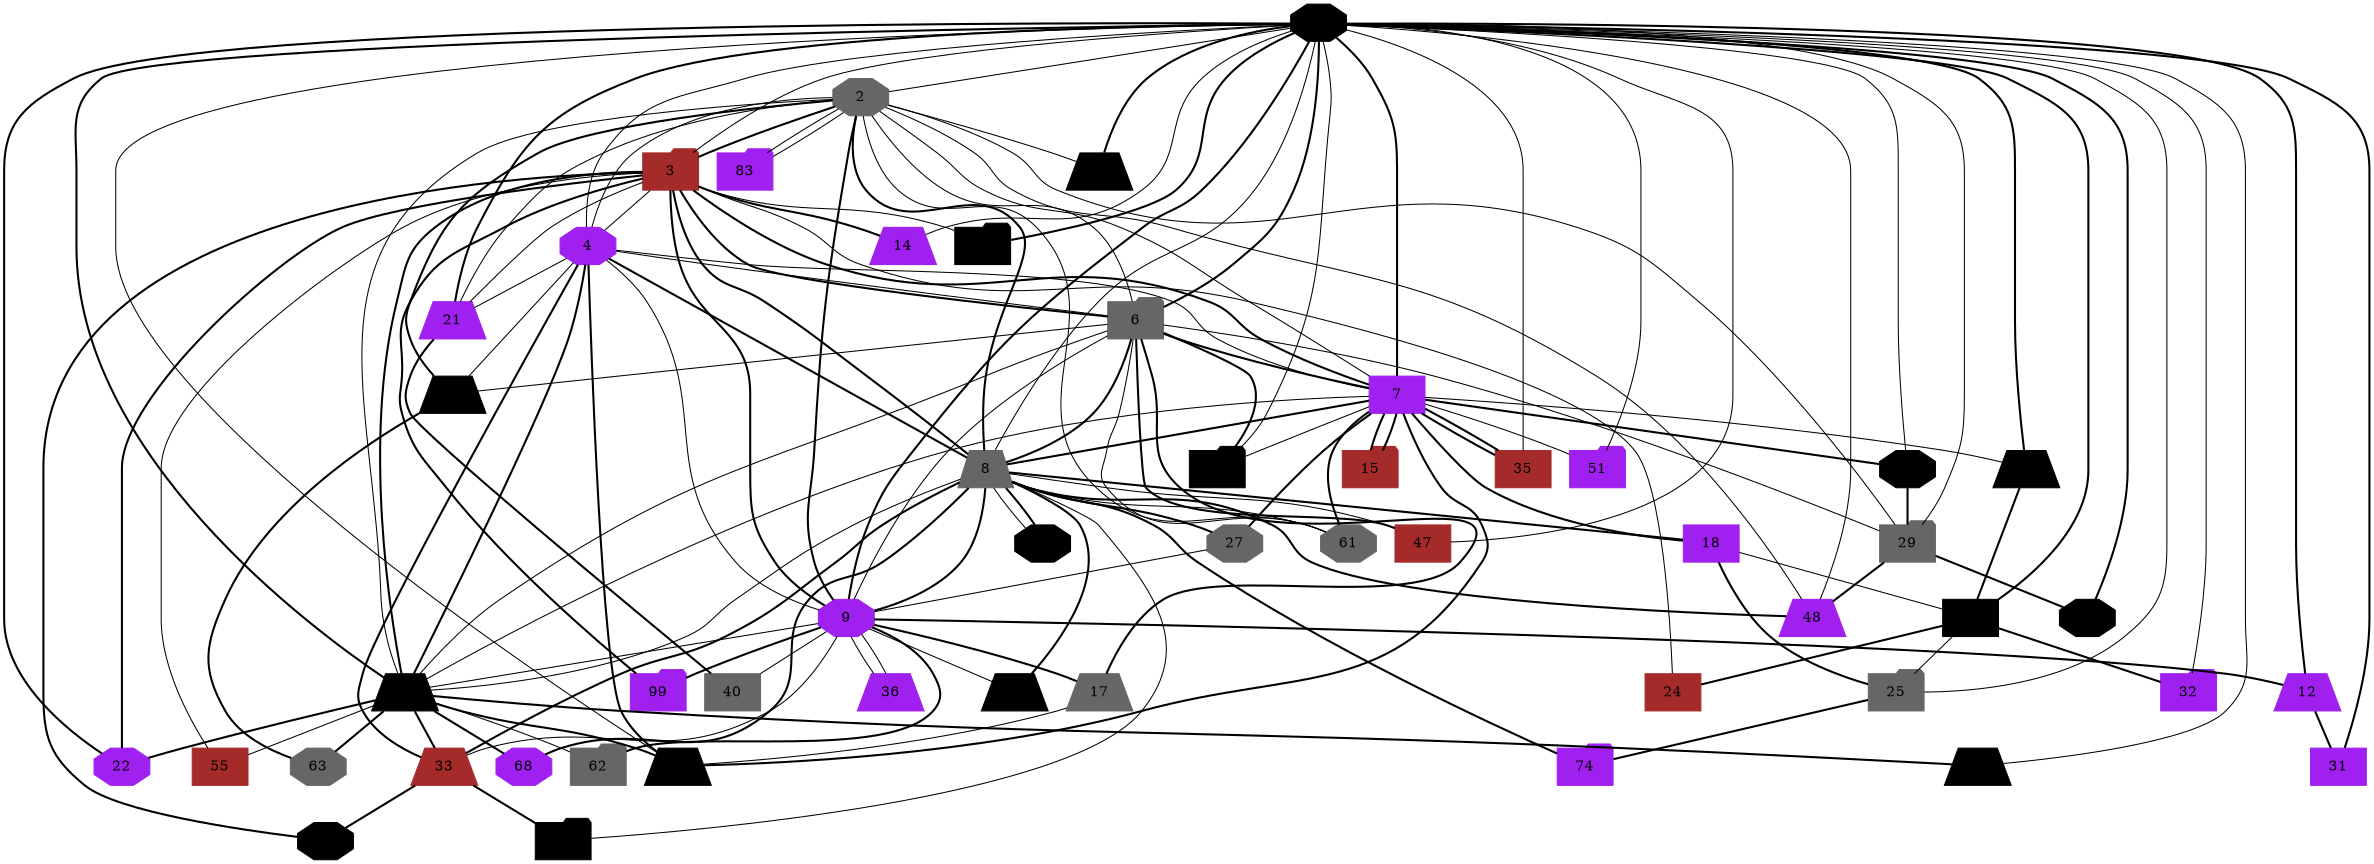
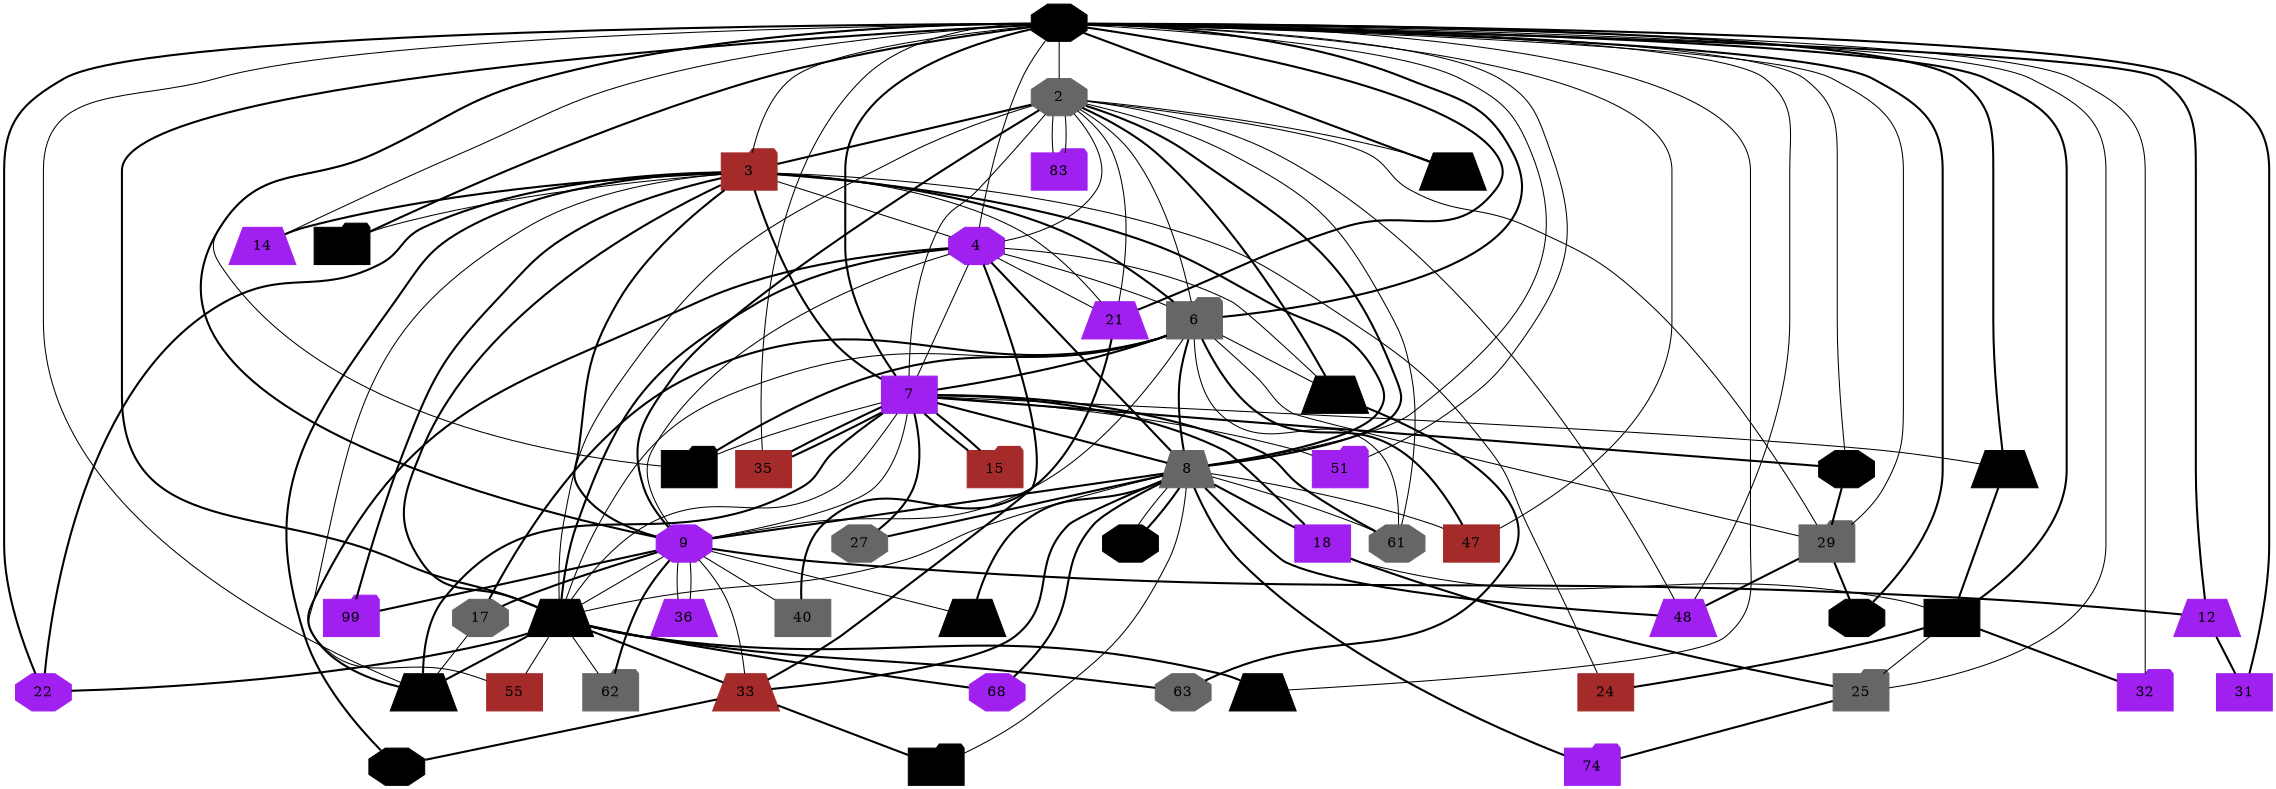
edge "27" -- "9": now "7" -- "9"
node "17": shape trapezium -> octagon
